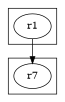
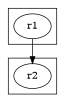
node "r7": label "r7" -> "r2"
